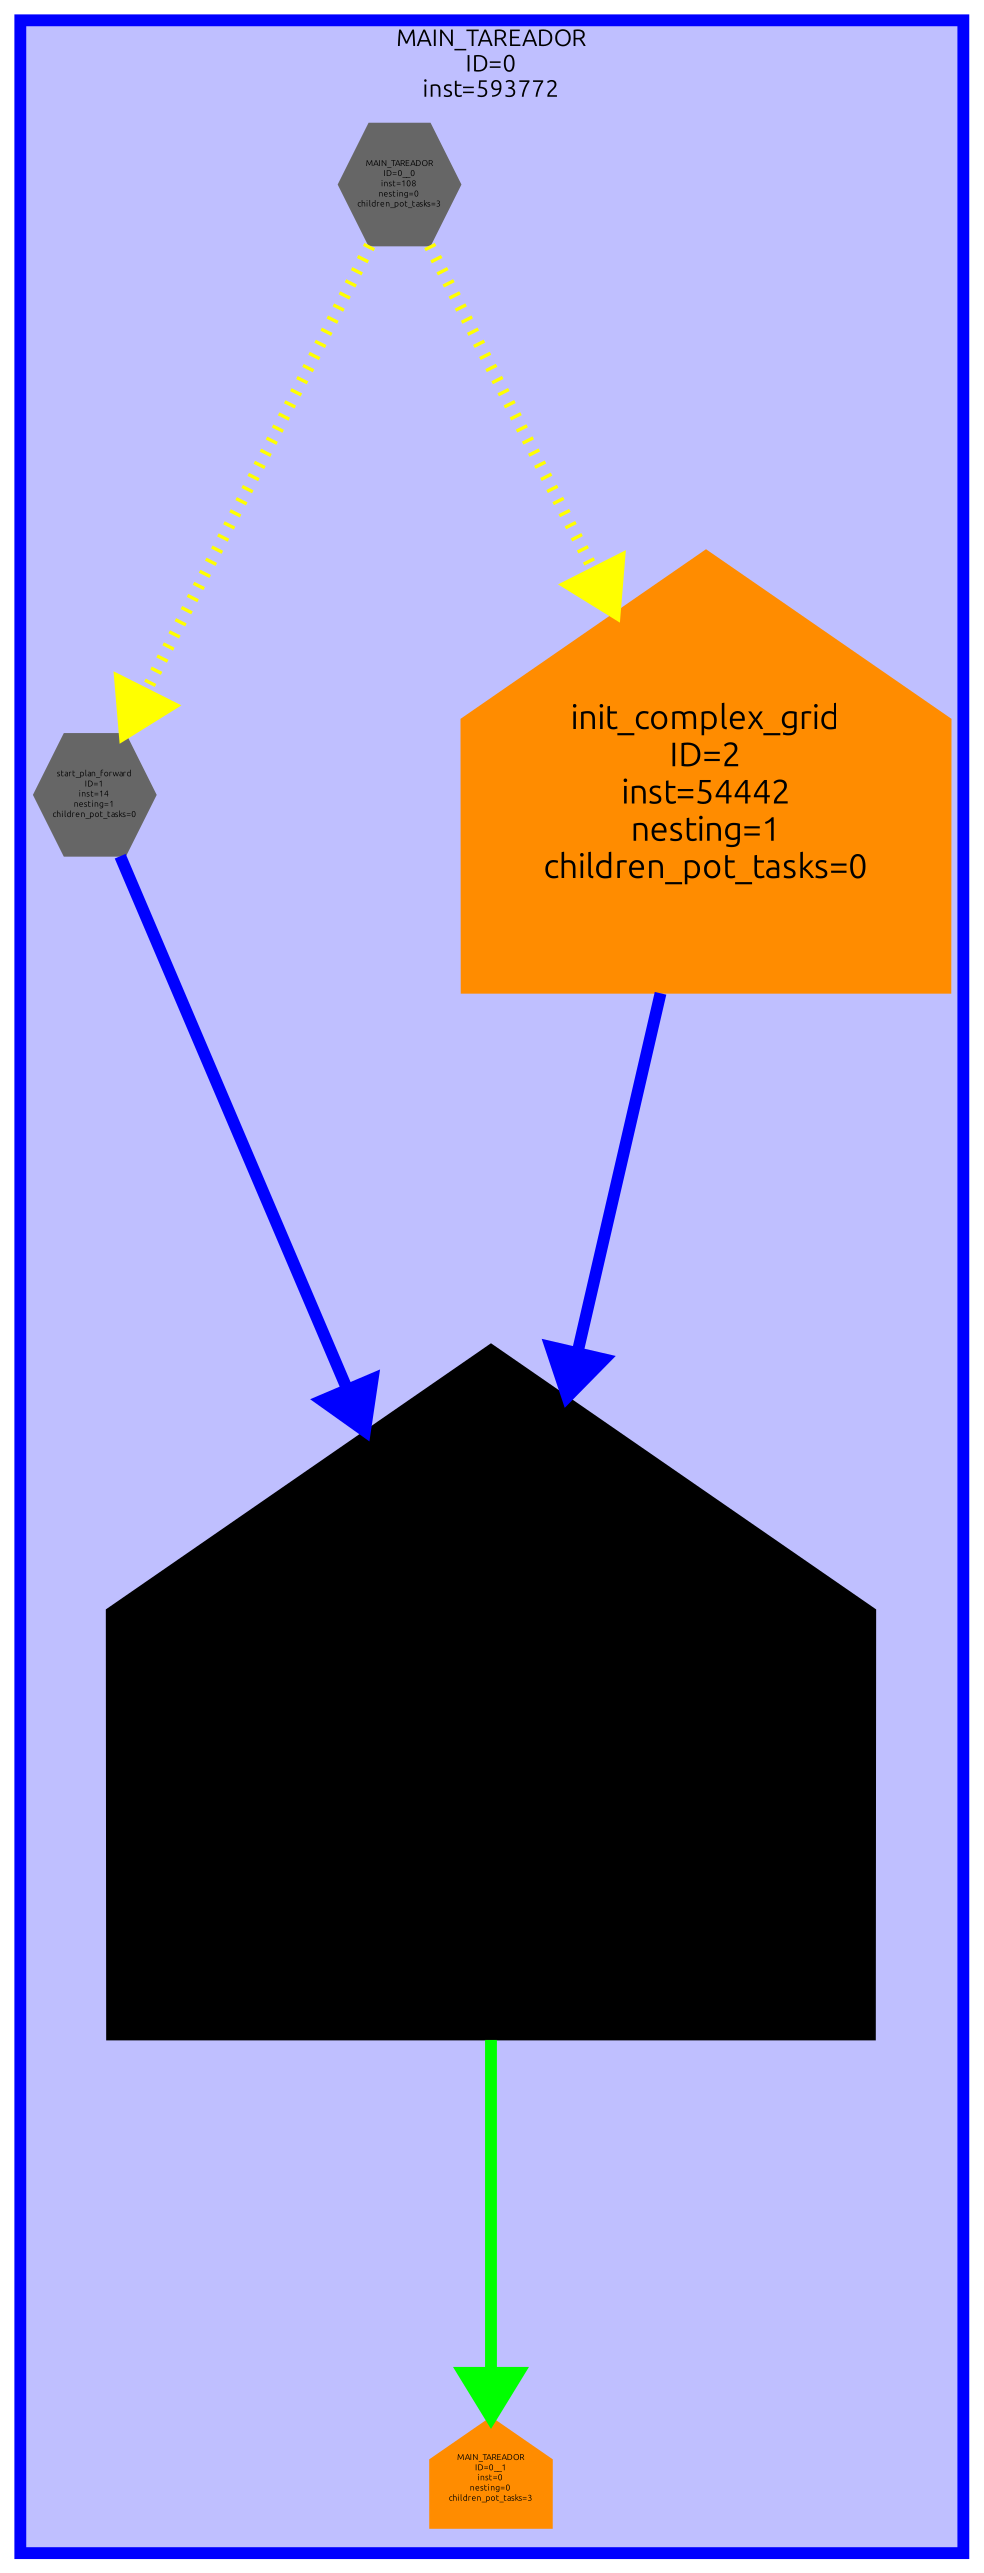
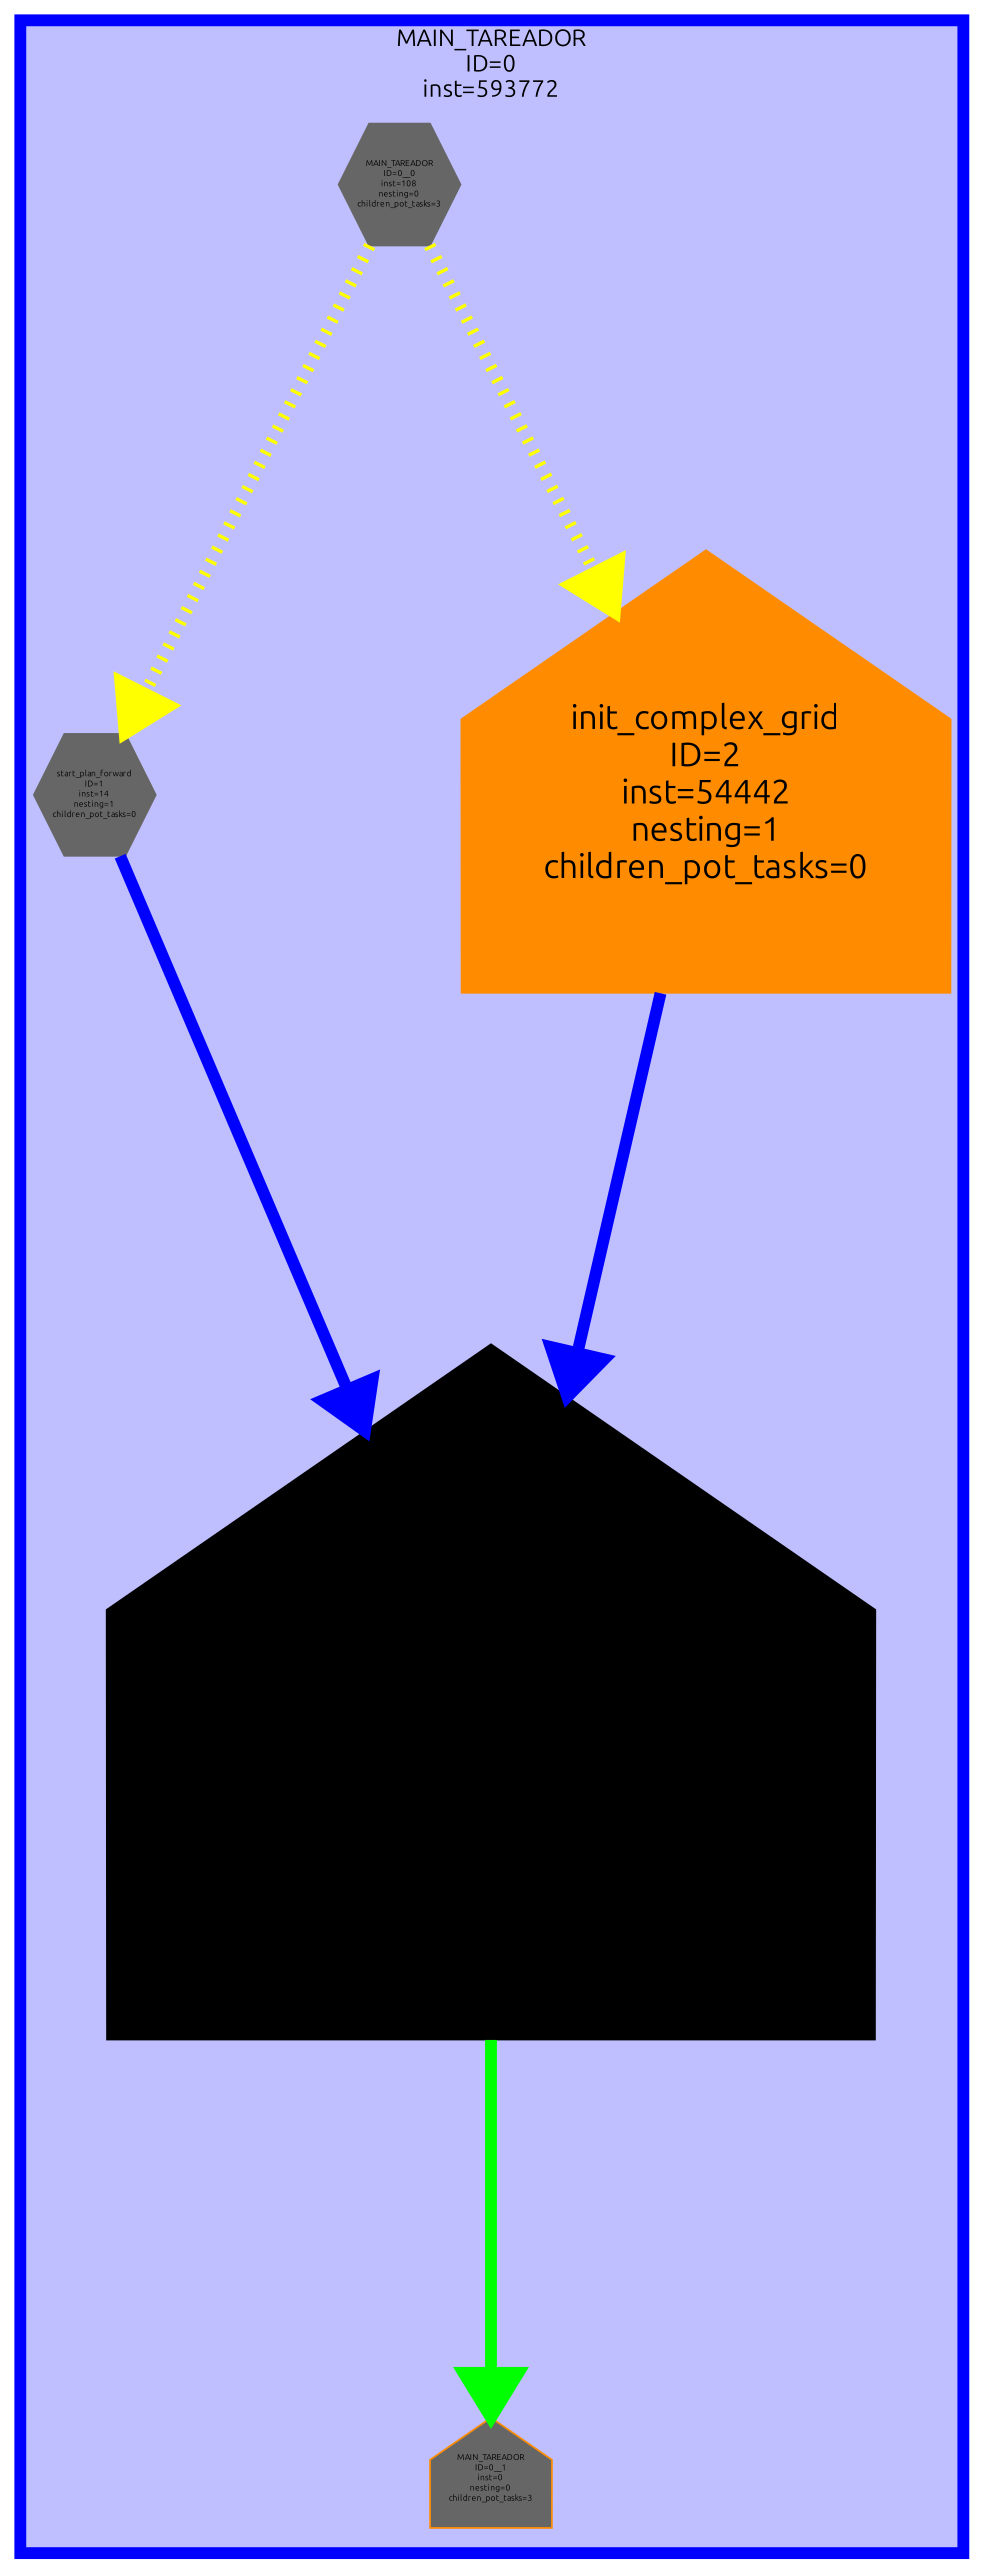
node "MAIN_TAREADOR ID=0__1 inst=0 nesting=0 children_pot_tasks=3": fillcolor darkorange -> gray40
